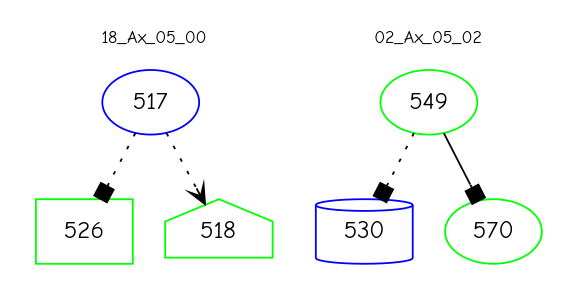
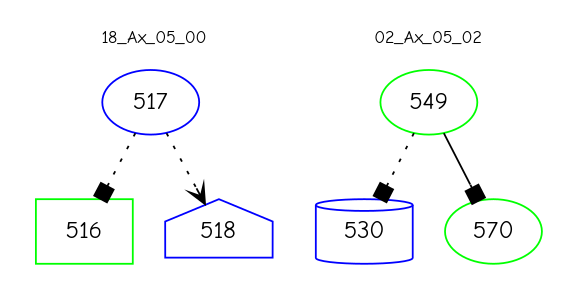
node "526": label "526" -> "516"
node "518": color green -> blue
